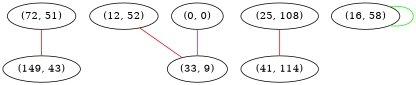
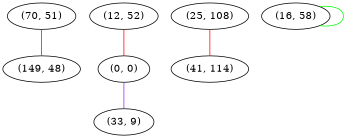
node "(72, 51)": label "(72, 51)" -> "(70, 51)"
edge "(12, 52)" -- "(33, 9)": now "(12, 52)" -- "(0, 0)"
node "(149, 43)": label "(149, 43)" -> "(149, 48)"
